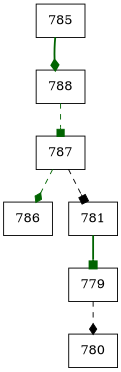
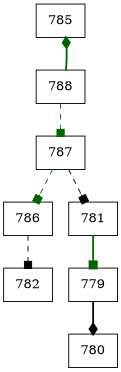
edge "785" -> "788": reversed
edge "787" -> "786": arrowhead diamond -> box
node "782": added
edge "779" -> "780": style dashed -> bold
